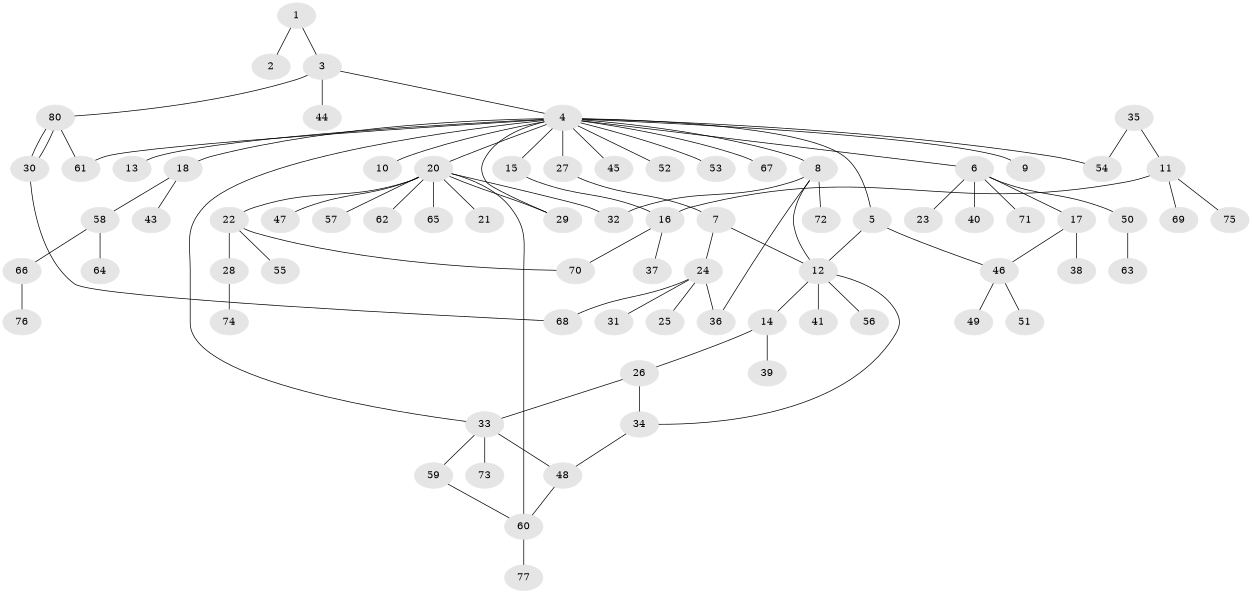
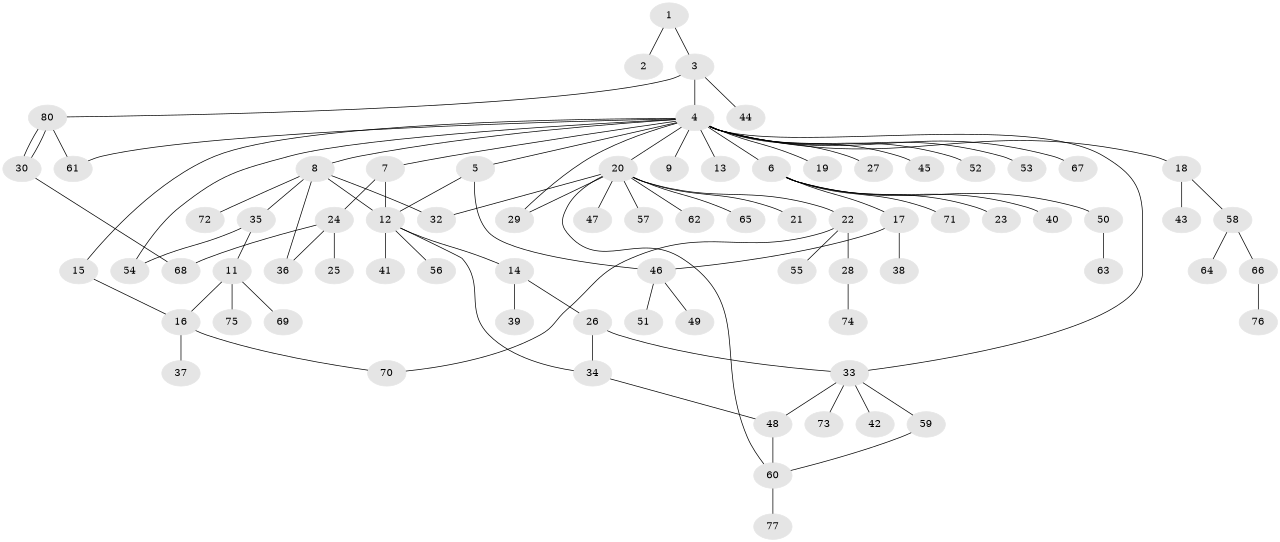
node "10": label "10" -> "19"
edge "27" -- "7": now "4" -- "7"
edge "8" -- "35": added
node "31": removed
node "42": added
